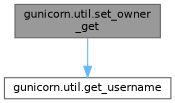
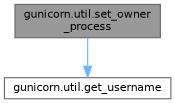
node "gunicorn.util.set_owner _get": label "gunicorn.util.set_owner _get" -> "gunicorn.util.set_owner _process"
